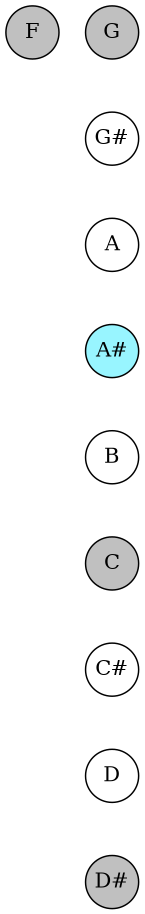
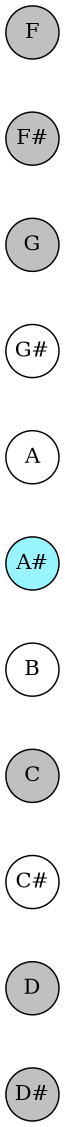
node "F#": added
node "D": fillcolor white -> gray
